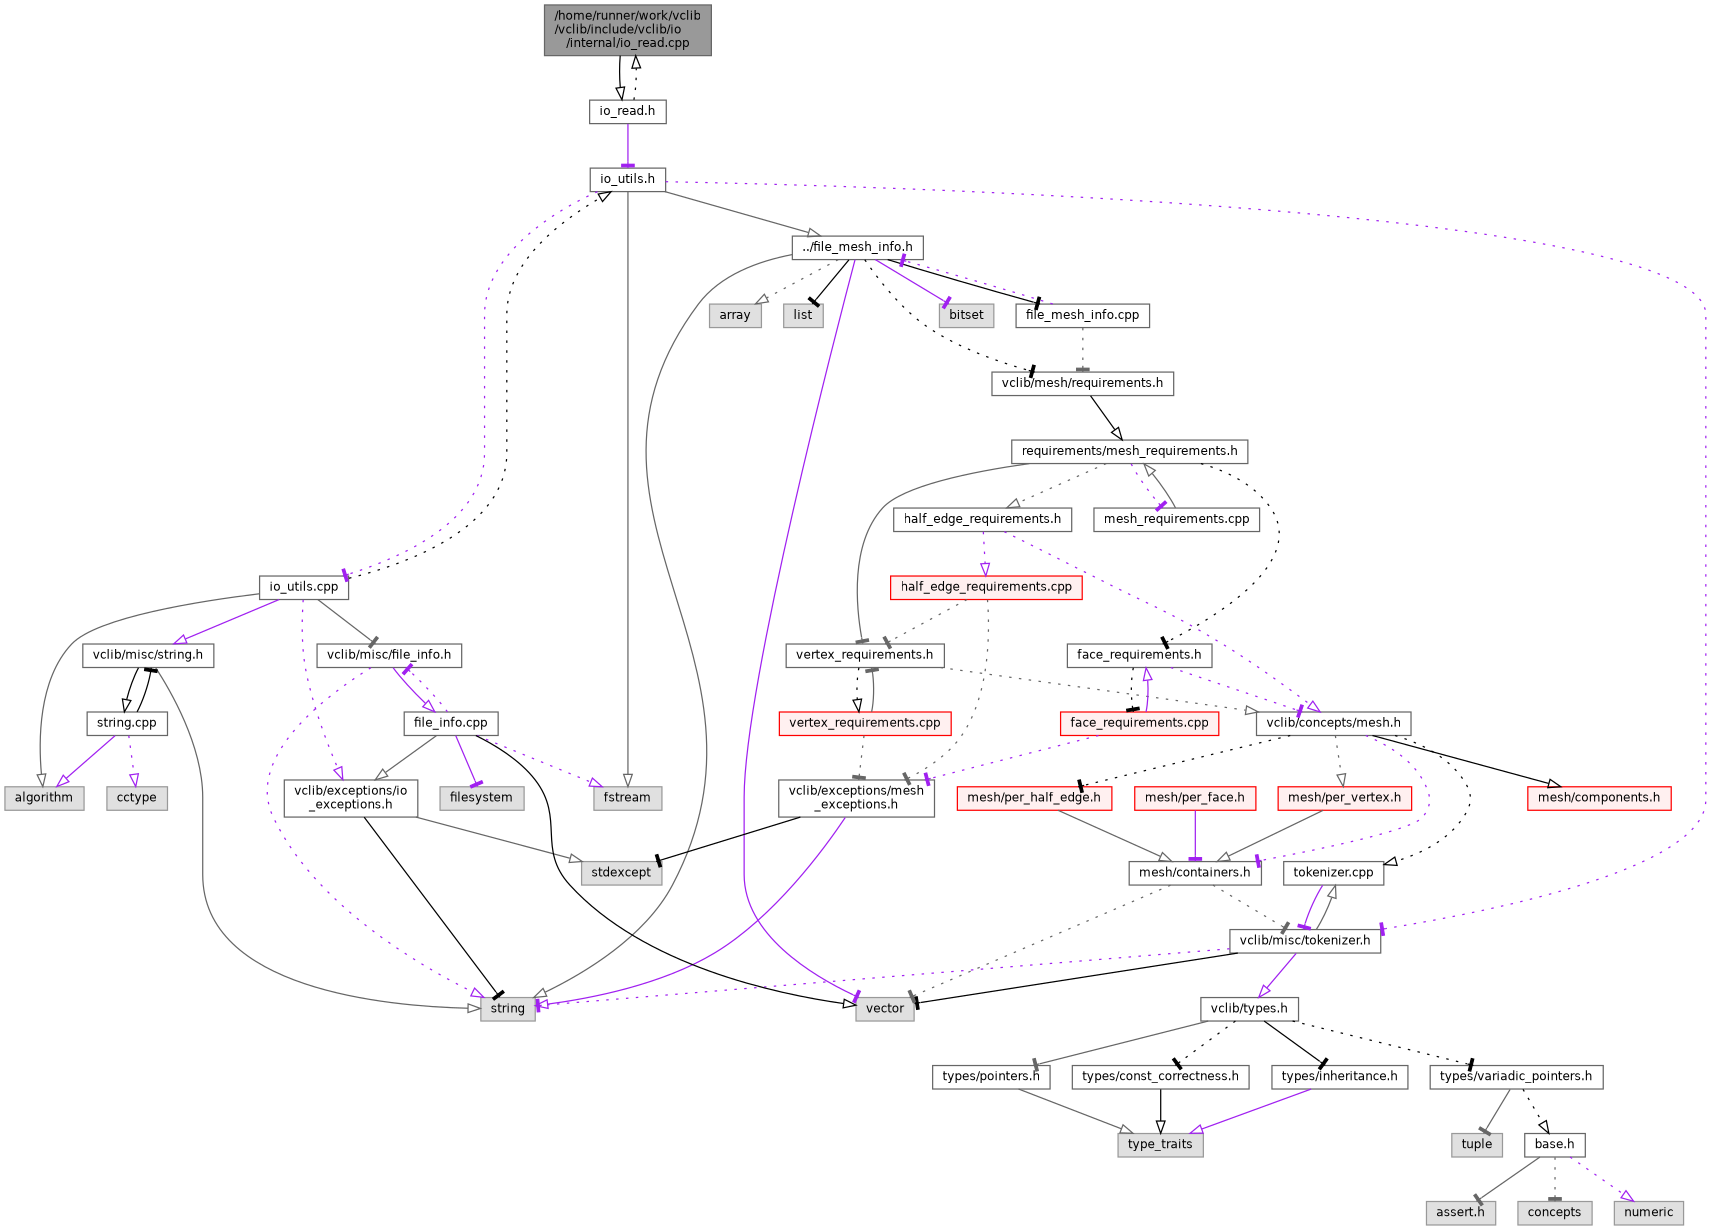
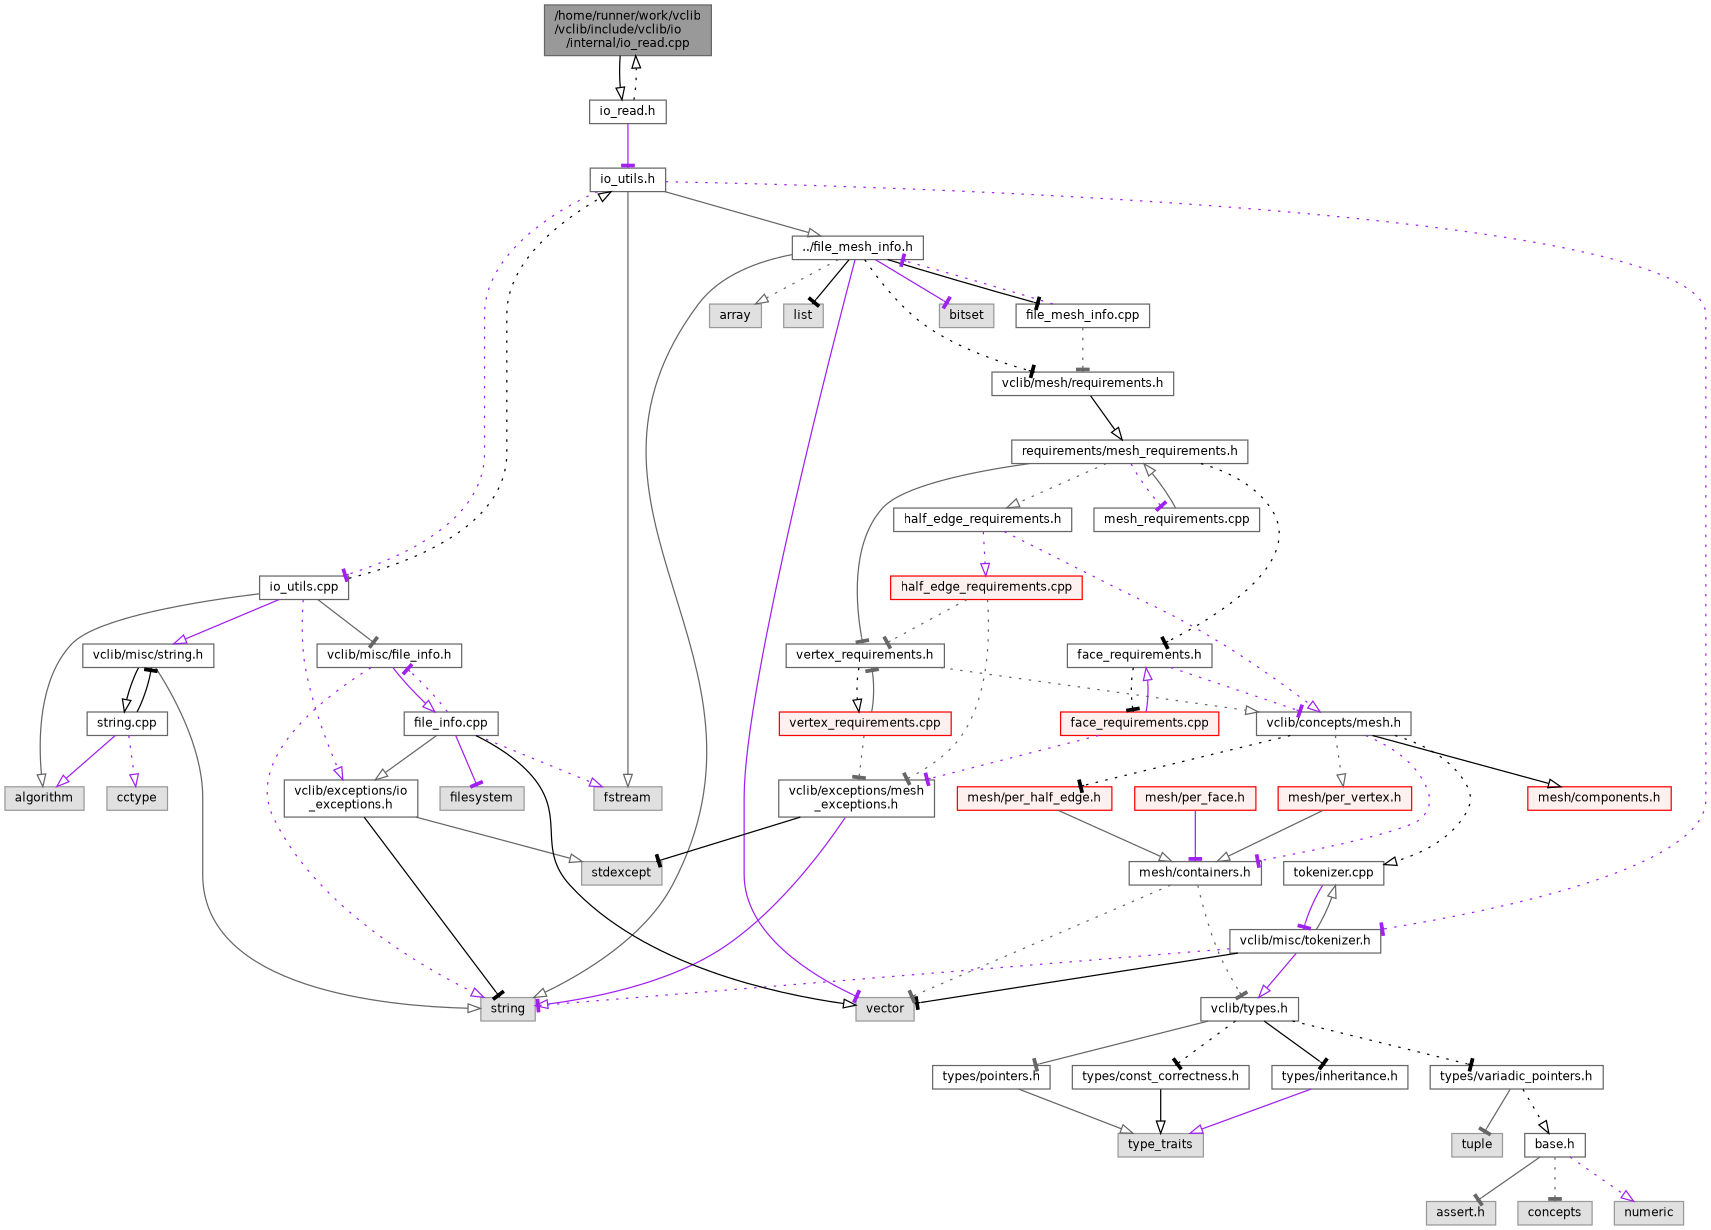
edge "mesh/containers.h" -> "vclib/misc/tokenizer.h": now "mesh/containers.h" -> "vclib/types.h"
